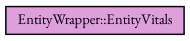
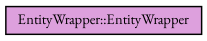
node "EntityWrapper::EntityVitals": label "EntityWrapper::EntityVitals" -> "EntityWrapper::EntityWrapper"
